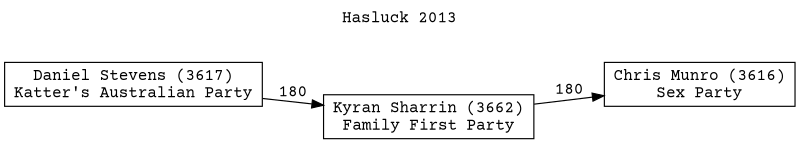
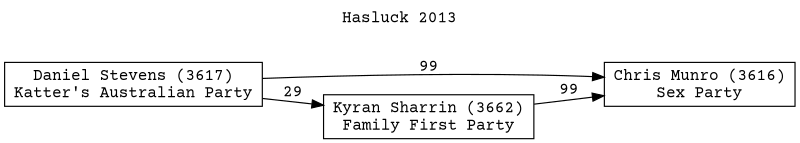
edge "Daniel Stevens (3617) Katter's Australian Party" -> "Chris Munro (3616) Sex Party": added, label "99"
edge "Kyran Sharrin (3662) Family First Party" -> "Chris Munro (3616) Sex Party": label "180" -> "99"
edge "Daniel Stevens (3617) Katter's Australian Party" -> "Kyran Sharrin (3662) Family First Party": label "180" -> "29"
